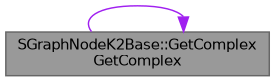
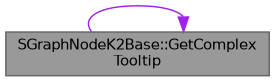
node "SGraphNodeK2Base::GetComplex GetComplex": label "SGraphNodeK2Base::GetComplex GetComplex" -> "SGraphNodeK2Base::GetComplex Tooltip"
